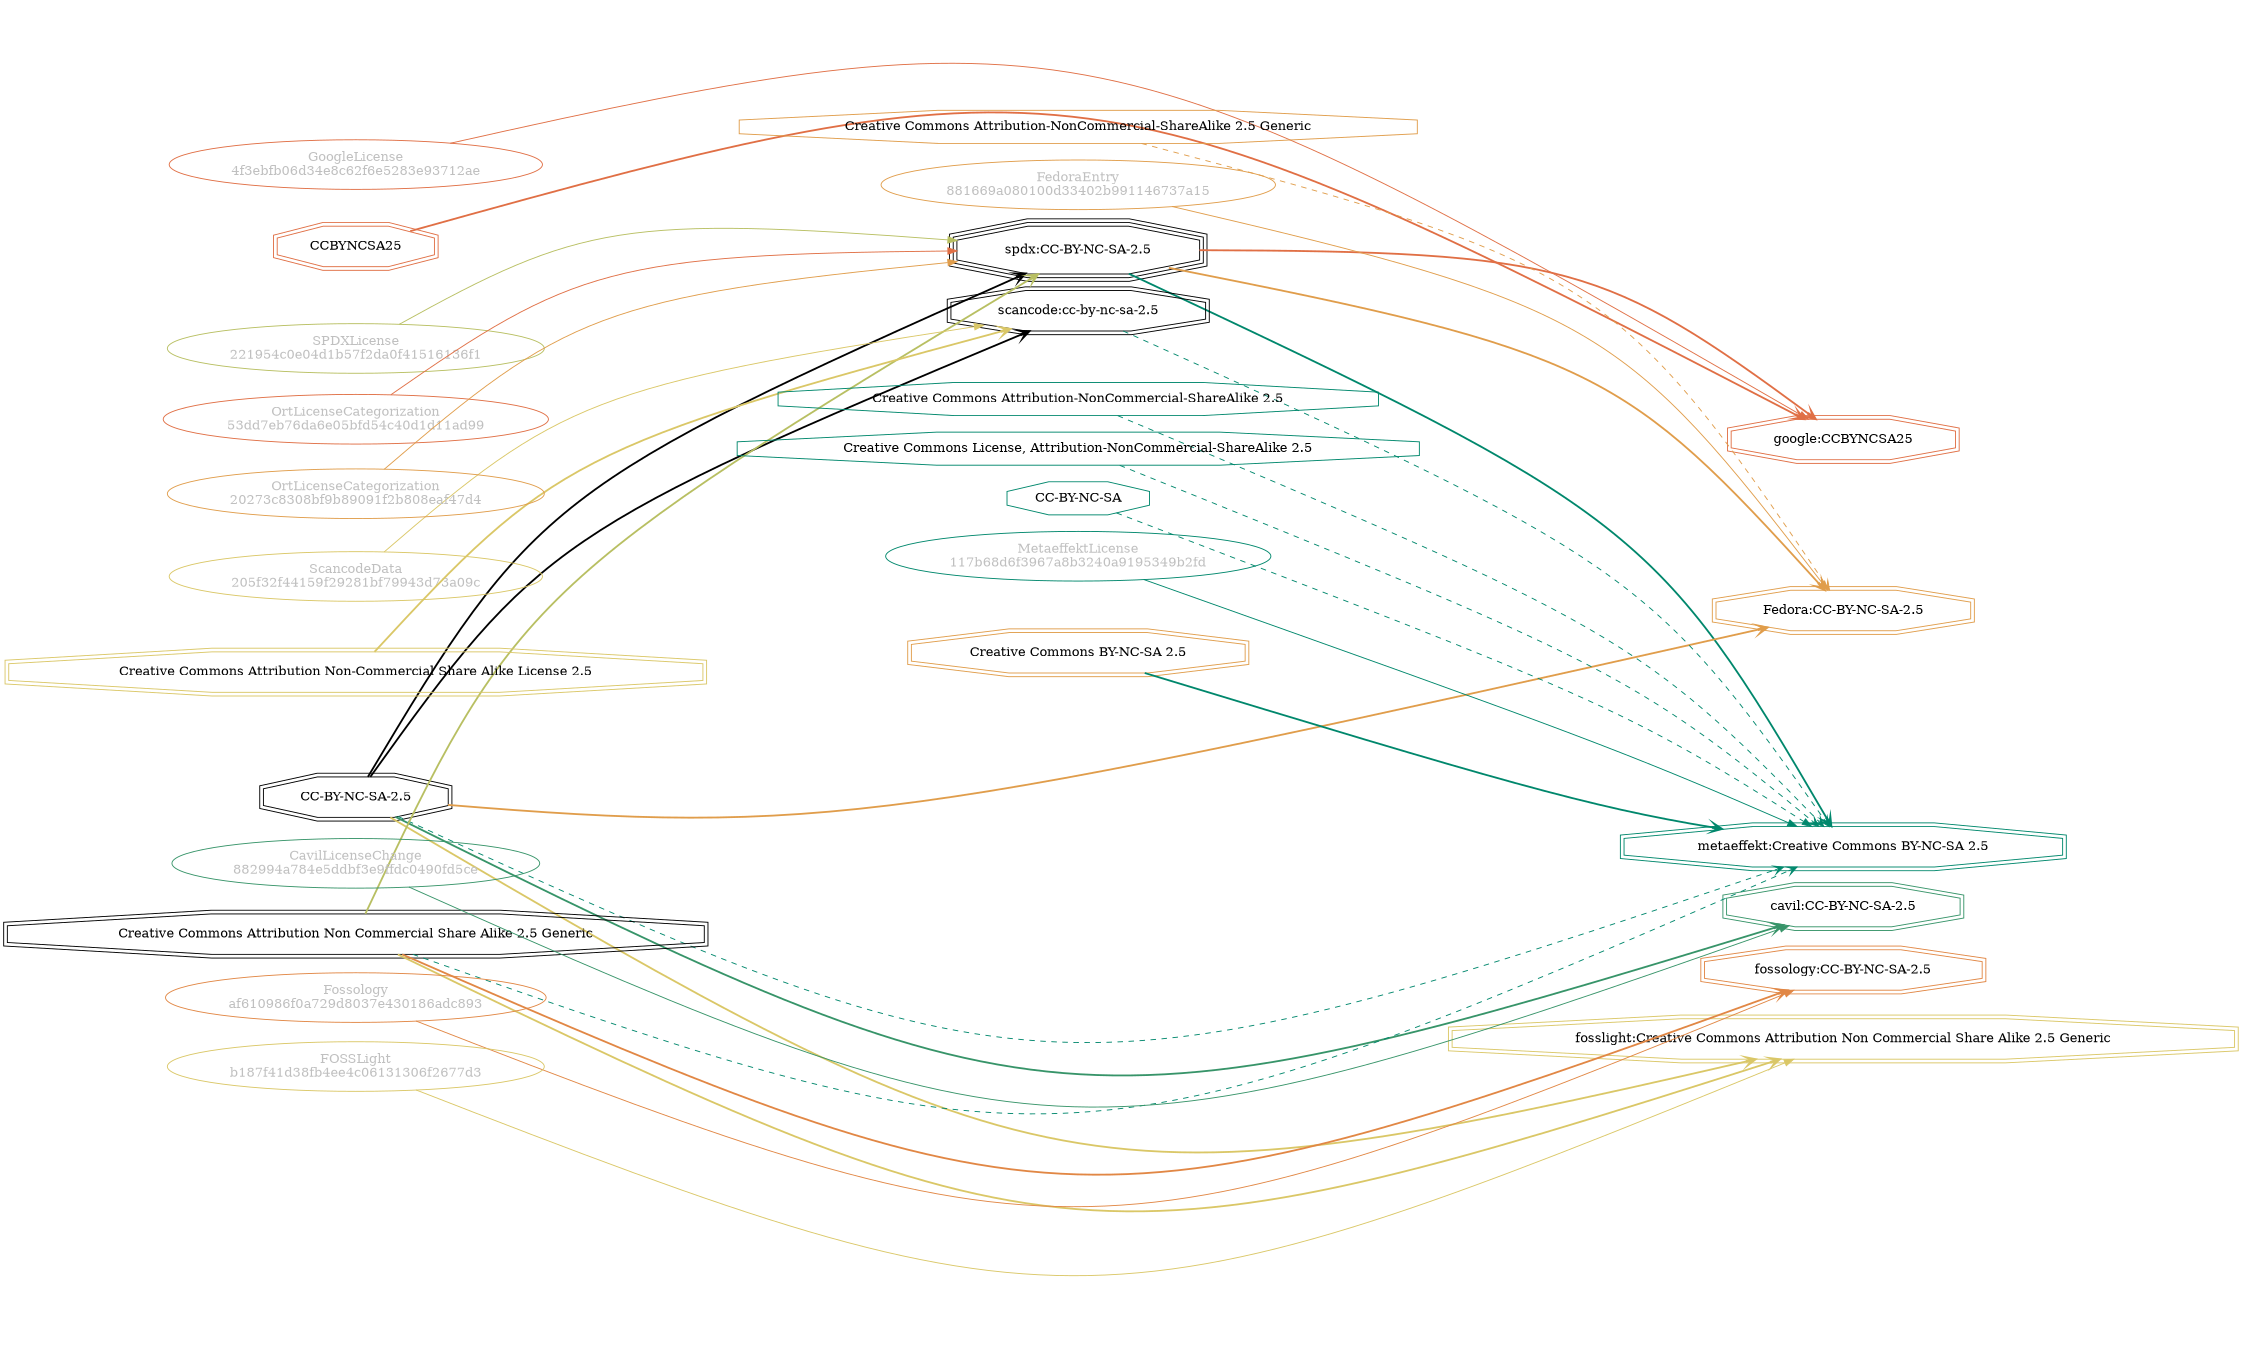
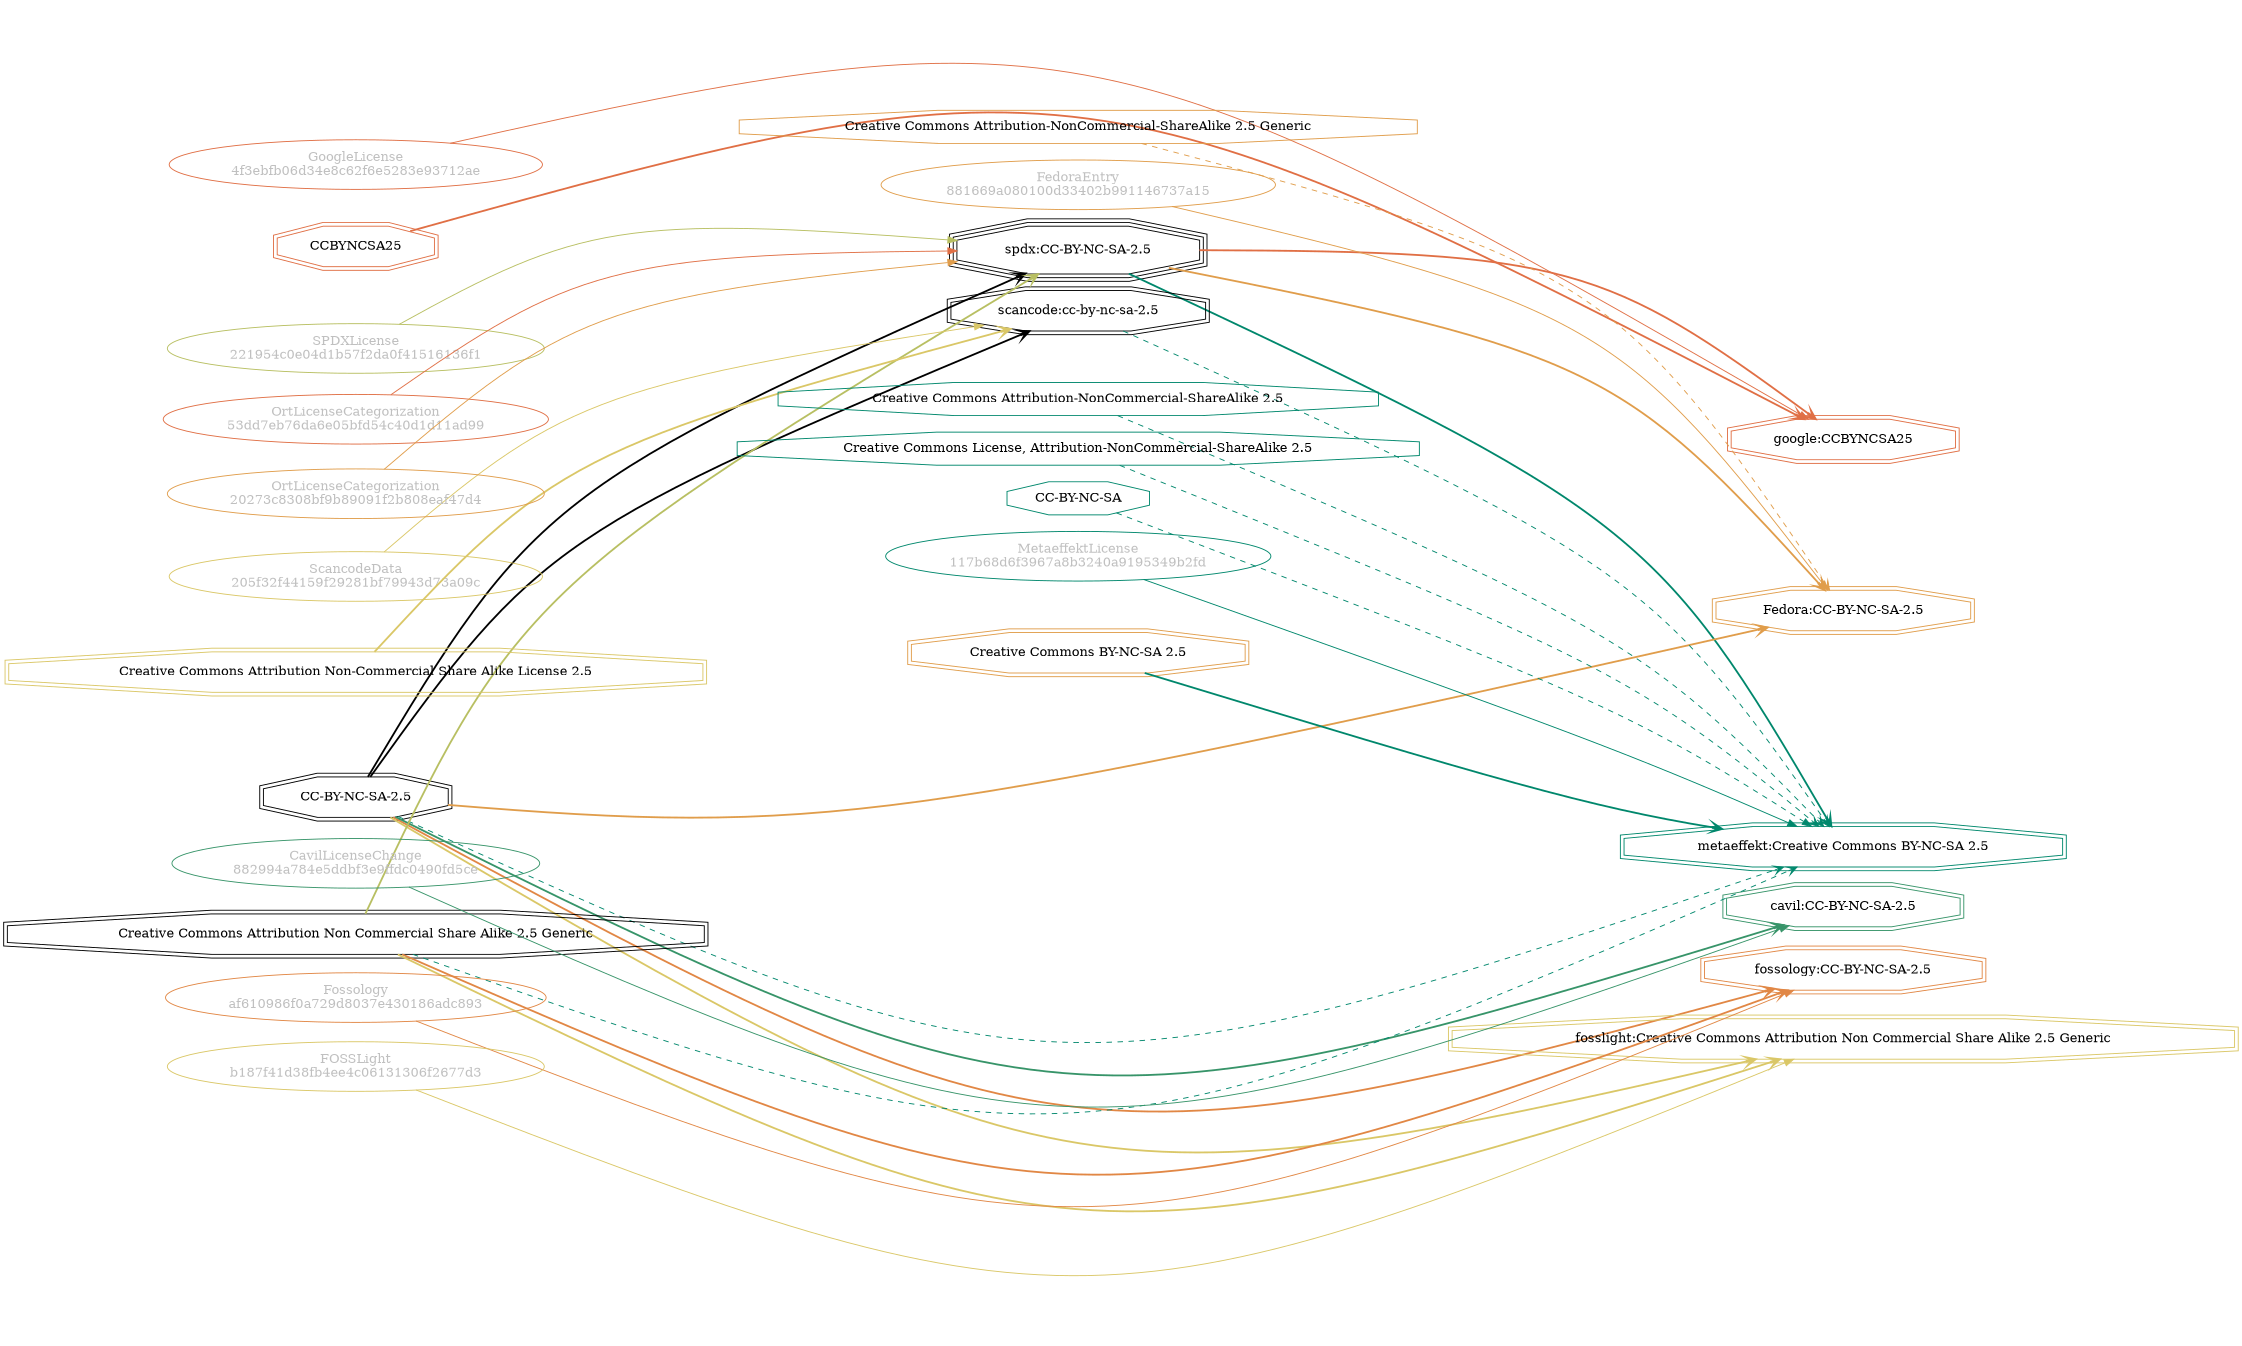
edge "CC-BY-NC-SA-2.5" -> "fossology:CC-BY-NC-SA-2.5": added
